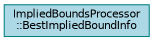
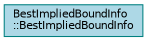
node "ImpliedBoundsProcessor ::BestImpliedBoundInfo": label "ImpliedBoundsProcessor ::BestImpliedBoundInfo" -> "BestImpliedBoundInfo ::BestImpliedBoundInfo"
